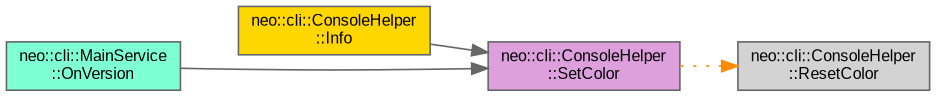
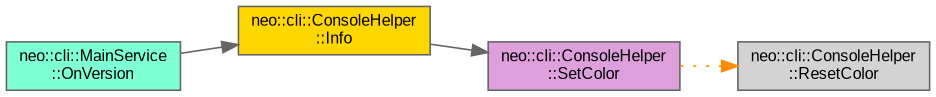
edge "neo::cli::MainService ::OnVersion" -> "neo::cli::ConsoleHelper ::SetColor": now "neo::cli::MainService ::OnVersion" -> "neo::cli::ConsoleHelper ::Info"
